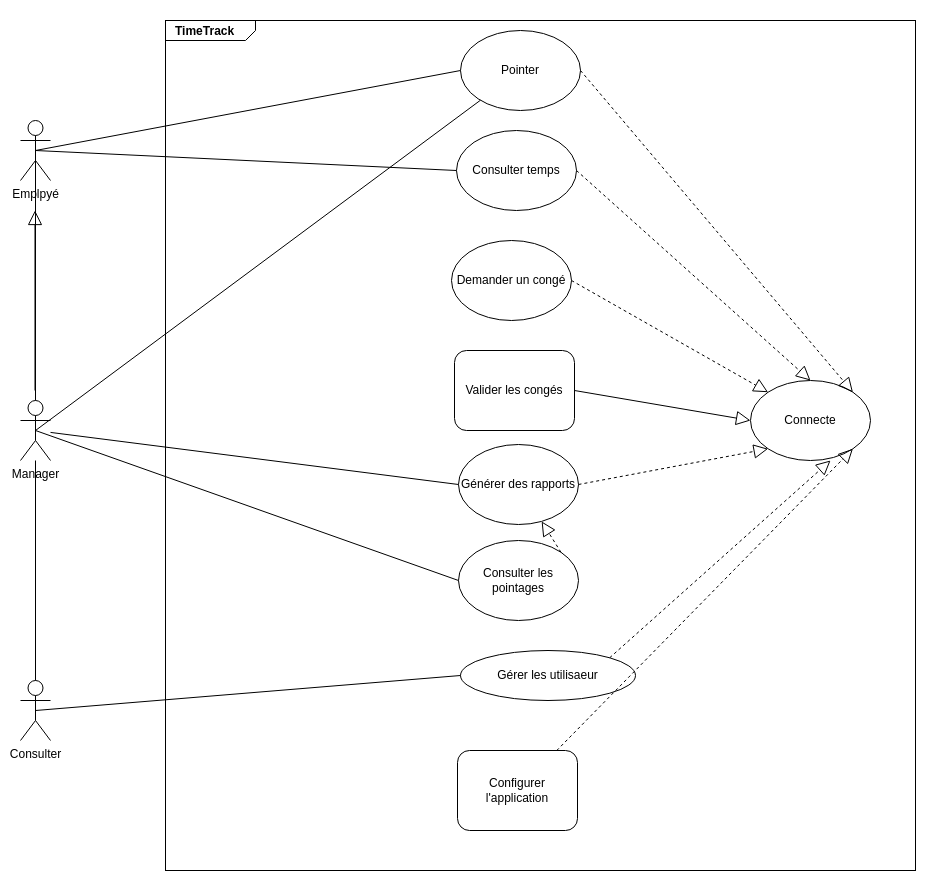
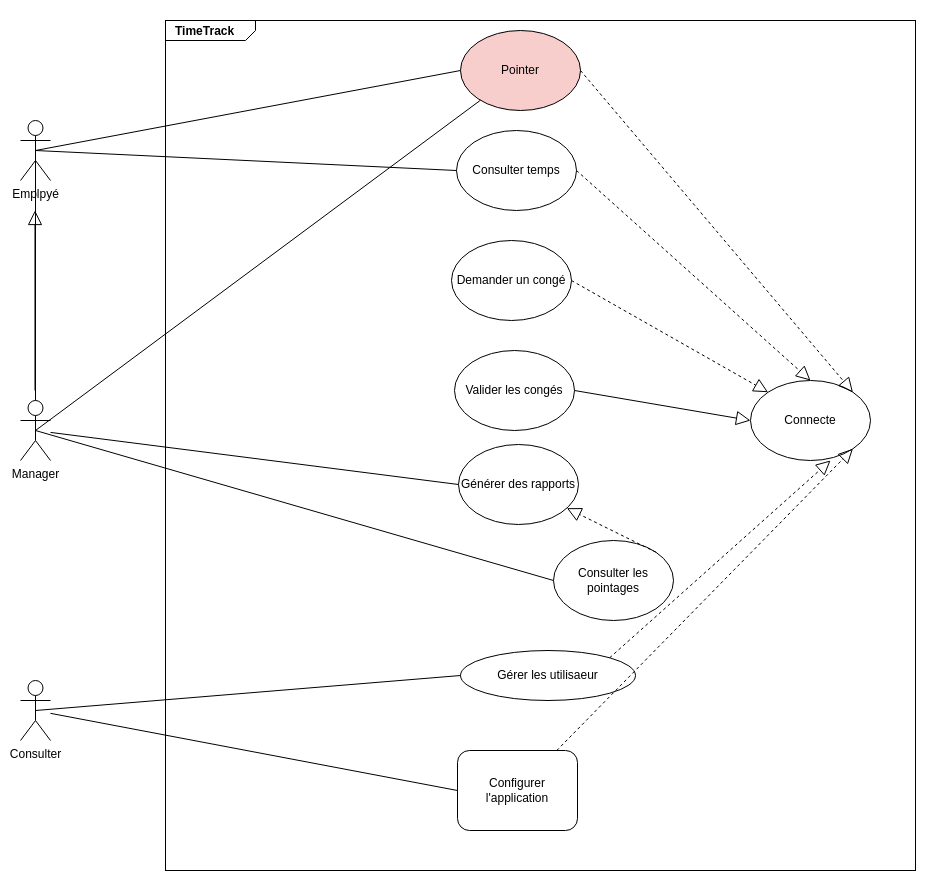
node "Pointer": fillcolor #ffffff -> #f8cecc
node "Valider les congés": shape rounded rectangle -> ellipse
edge "Générer des rapports" -> "Connecte": removed
edge "Manager" -- "Consulter": now "Configurer l'application" -- "Consulter"
node "Consulter les pointages": moved (519, 581) -> (614, 581)
